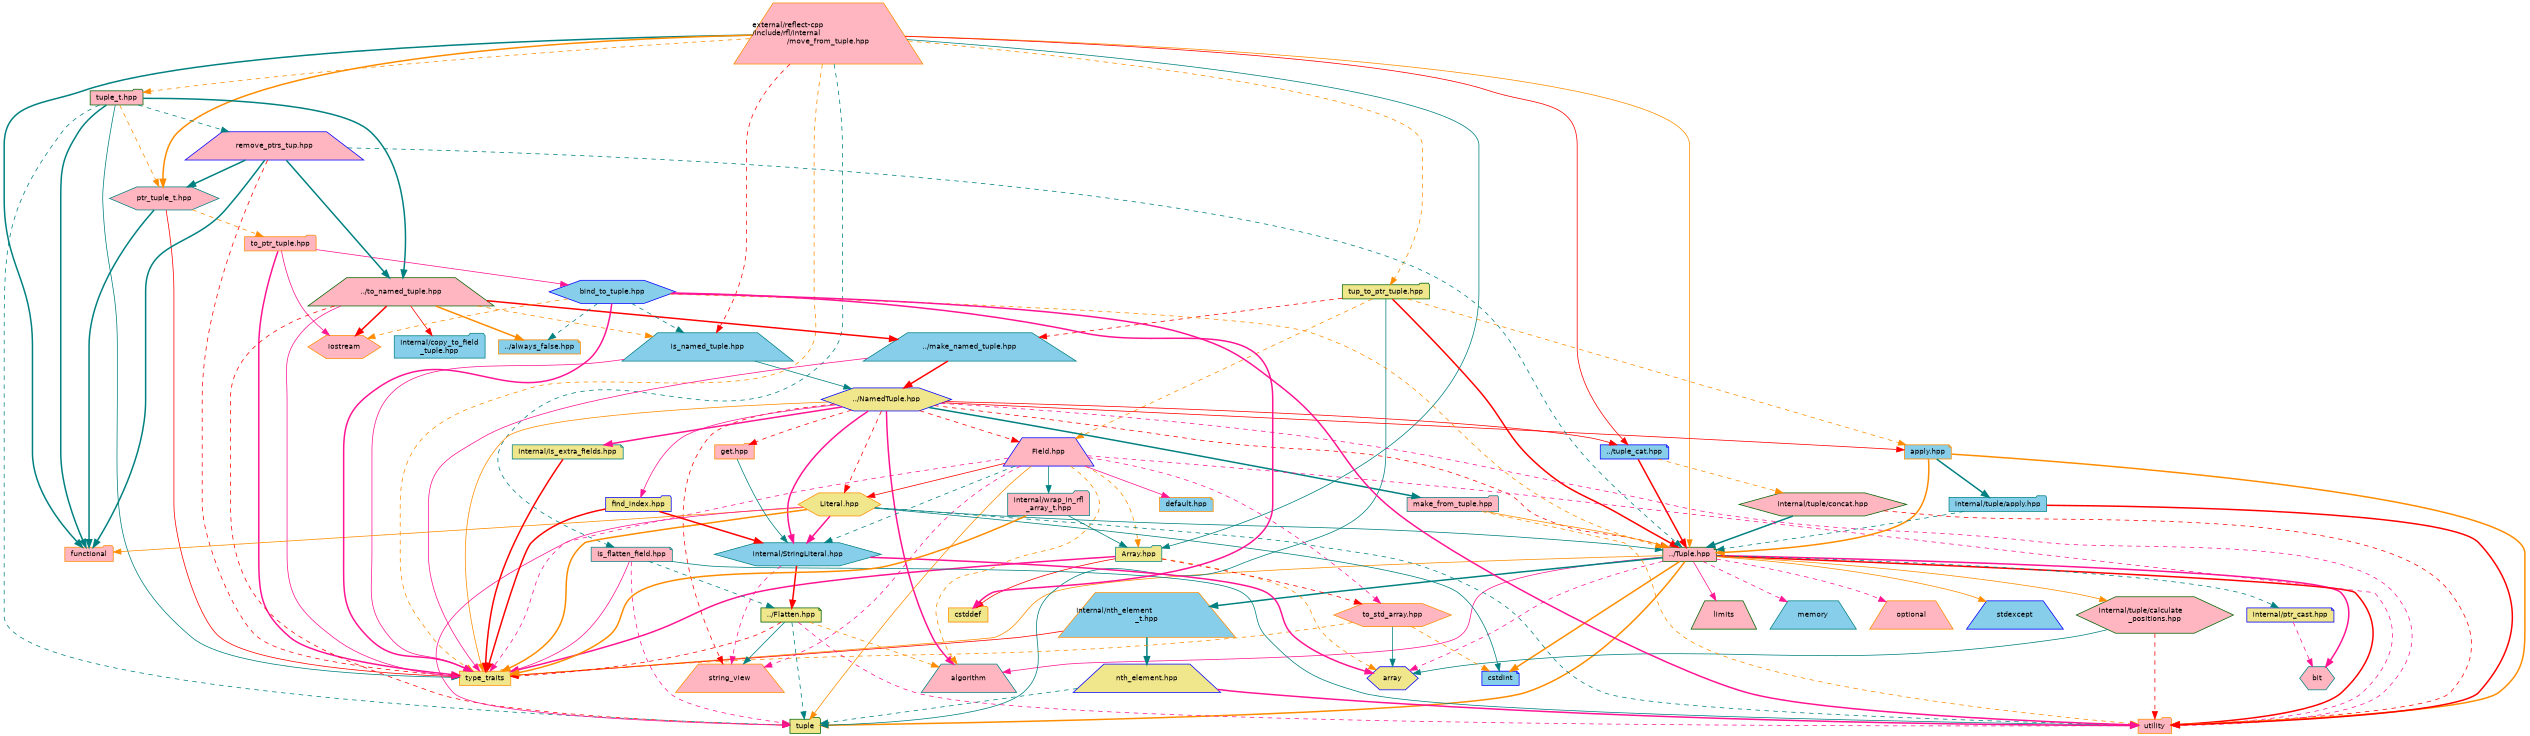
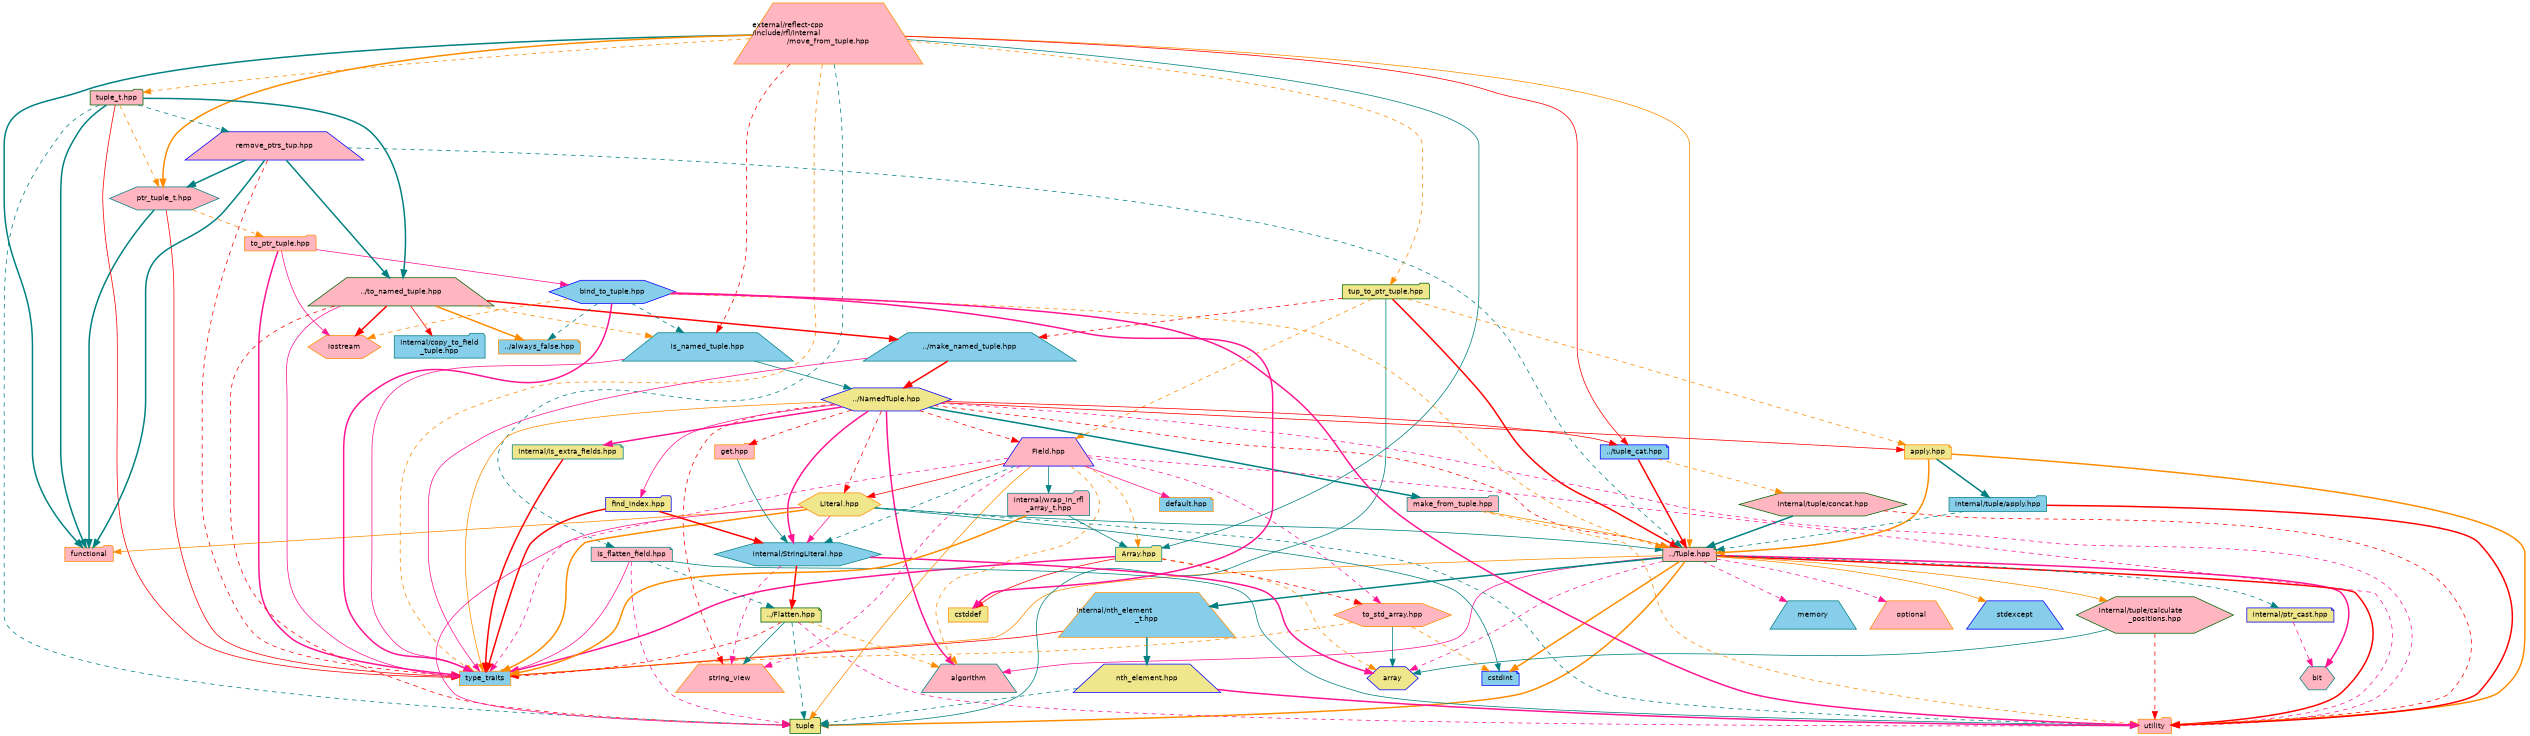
node "apply.hpp": fillcolor skyblue -> khaki
edge "tuple_t.hpp" -> "type_traits": color teal -> red
edge "Literal.hpp" -> "internal/StringLiteral.hpp": style bold -> solid
node "limits": removed
node "type_traits": fillcolor khaki -> skyblue
